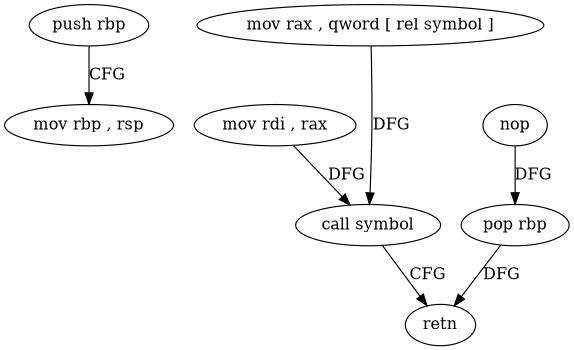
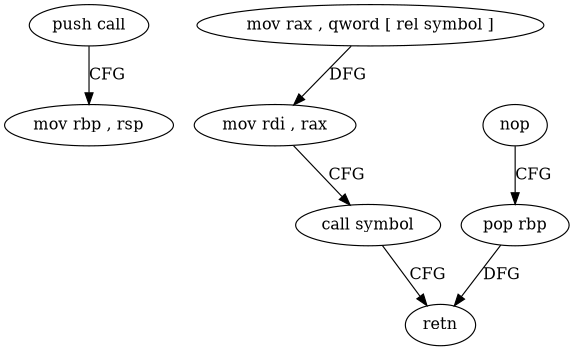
node "push rbp": label "push rbp" -> "push call"
edge "mov rax , qword [ rel symbol ]" -> "call symbol": now "mov rax , qword [ rel symbol ]" -> "mov rdi , rax"
edge "mov rdi , rax" -> "call symbol": label "DFG" -> "CFG"
edge "nop" -> "pop rbp": label "DFG" -> "CFG"
